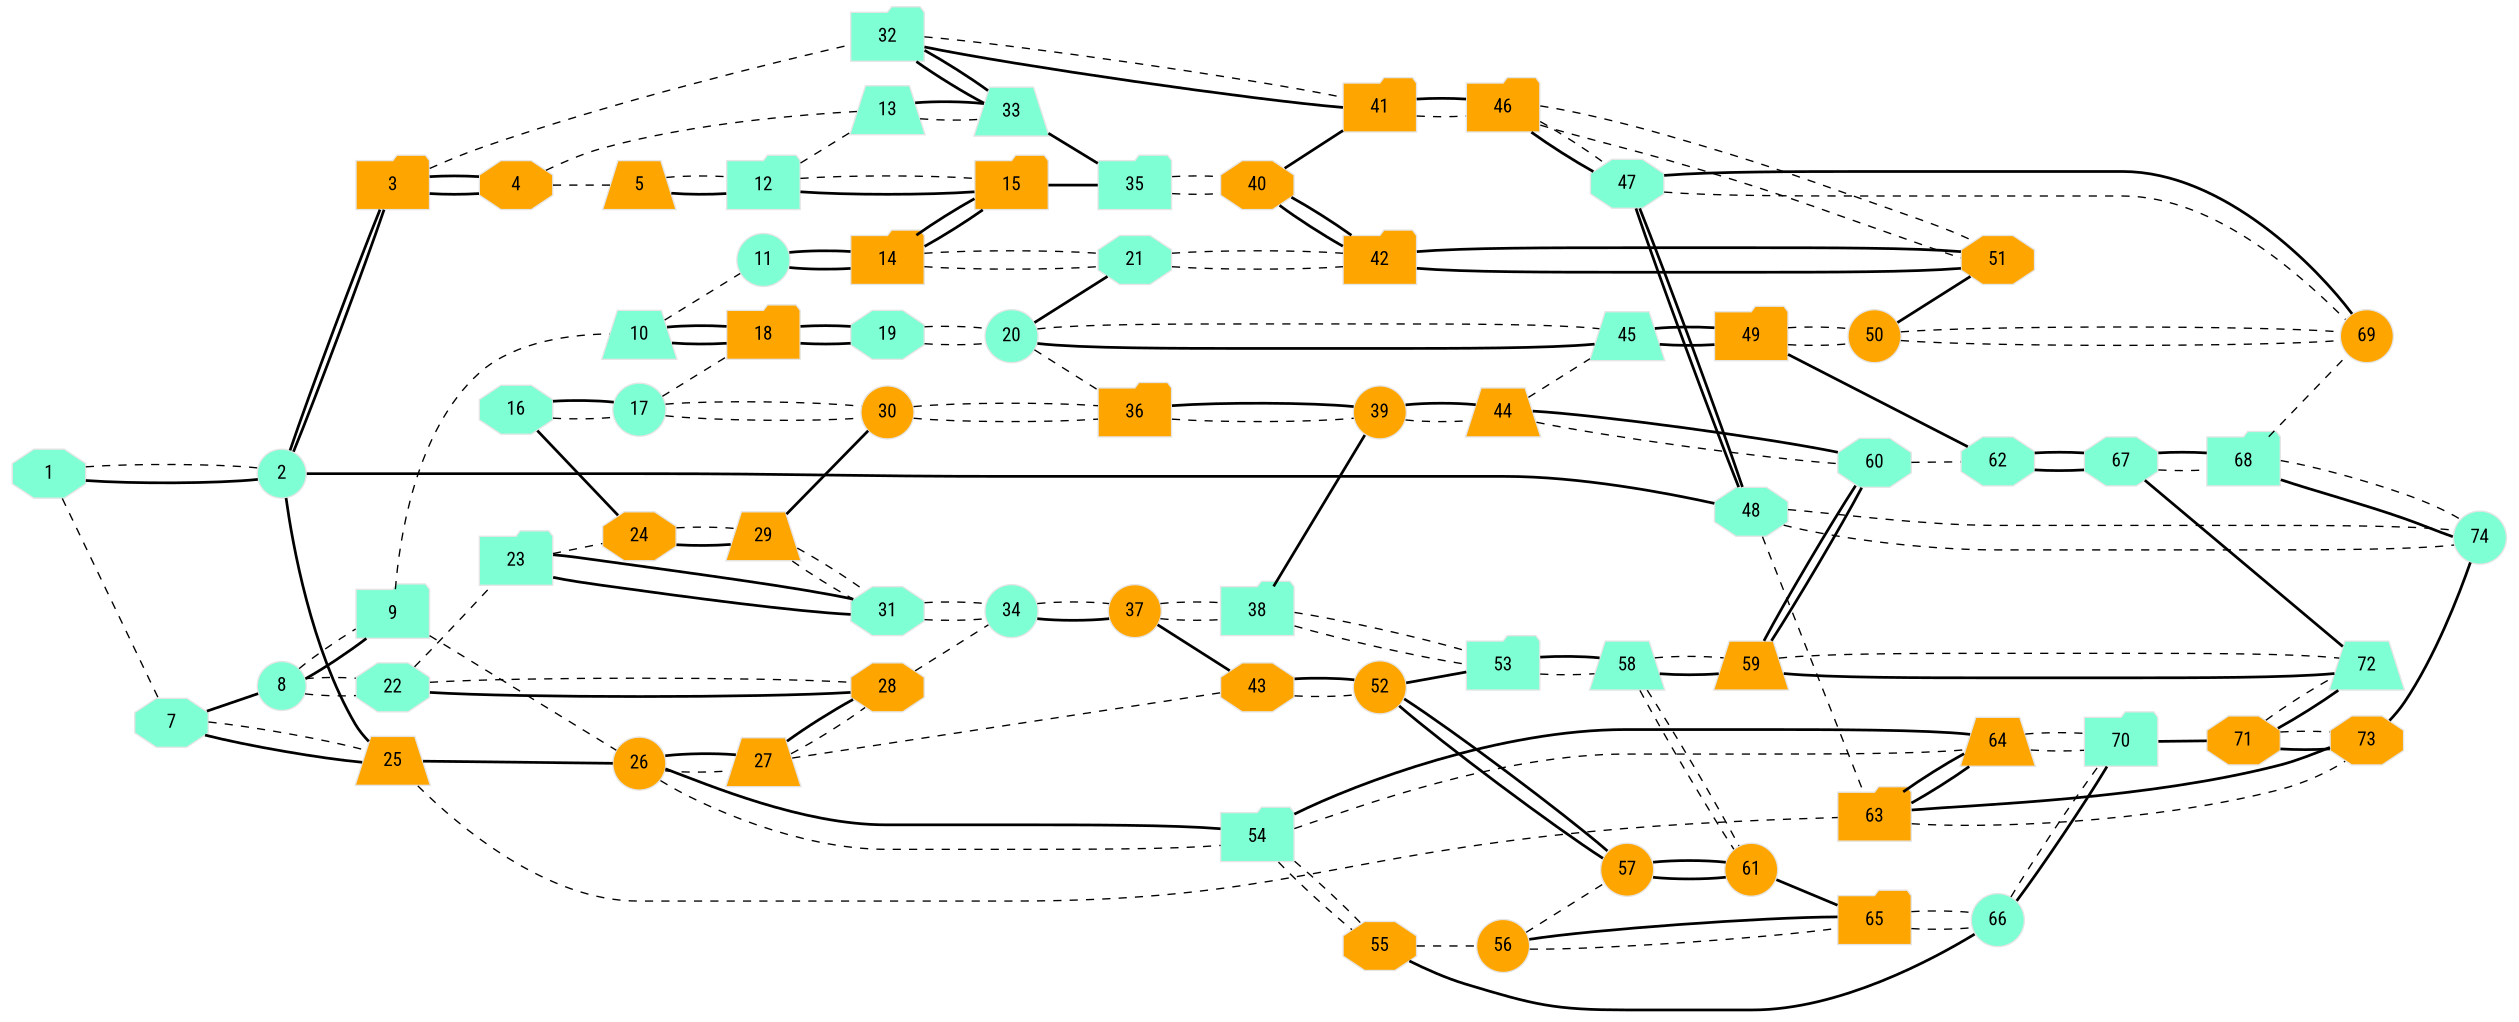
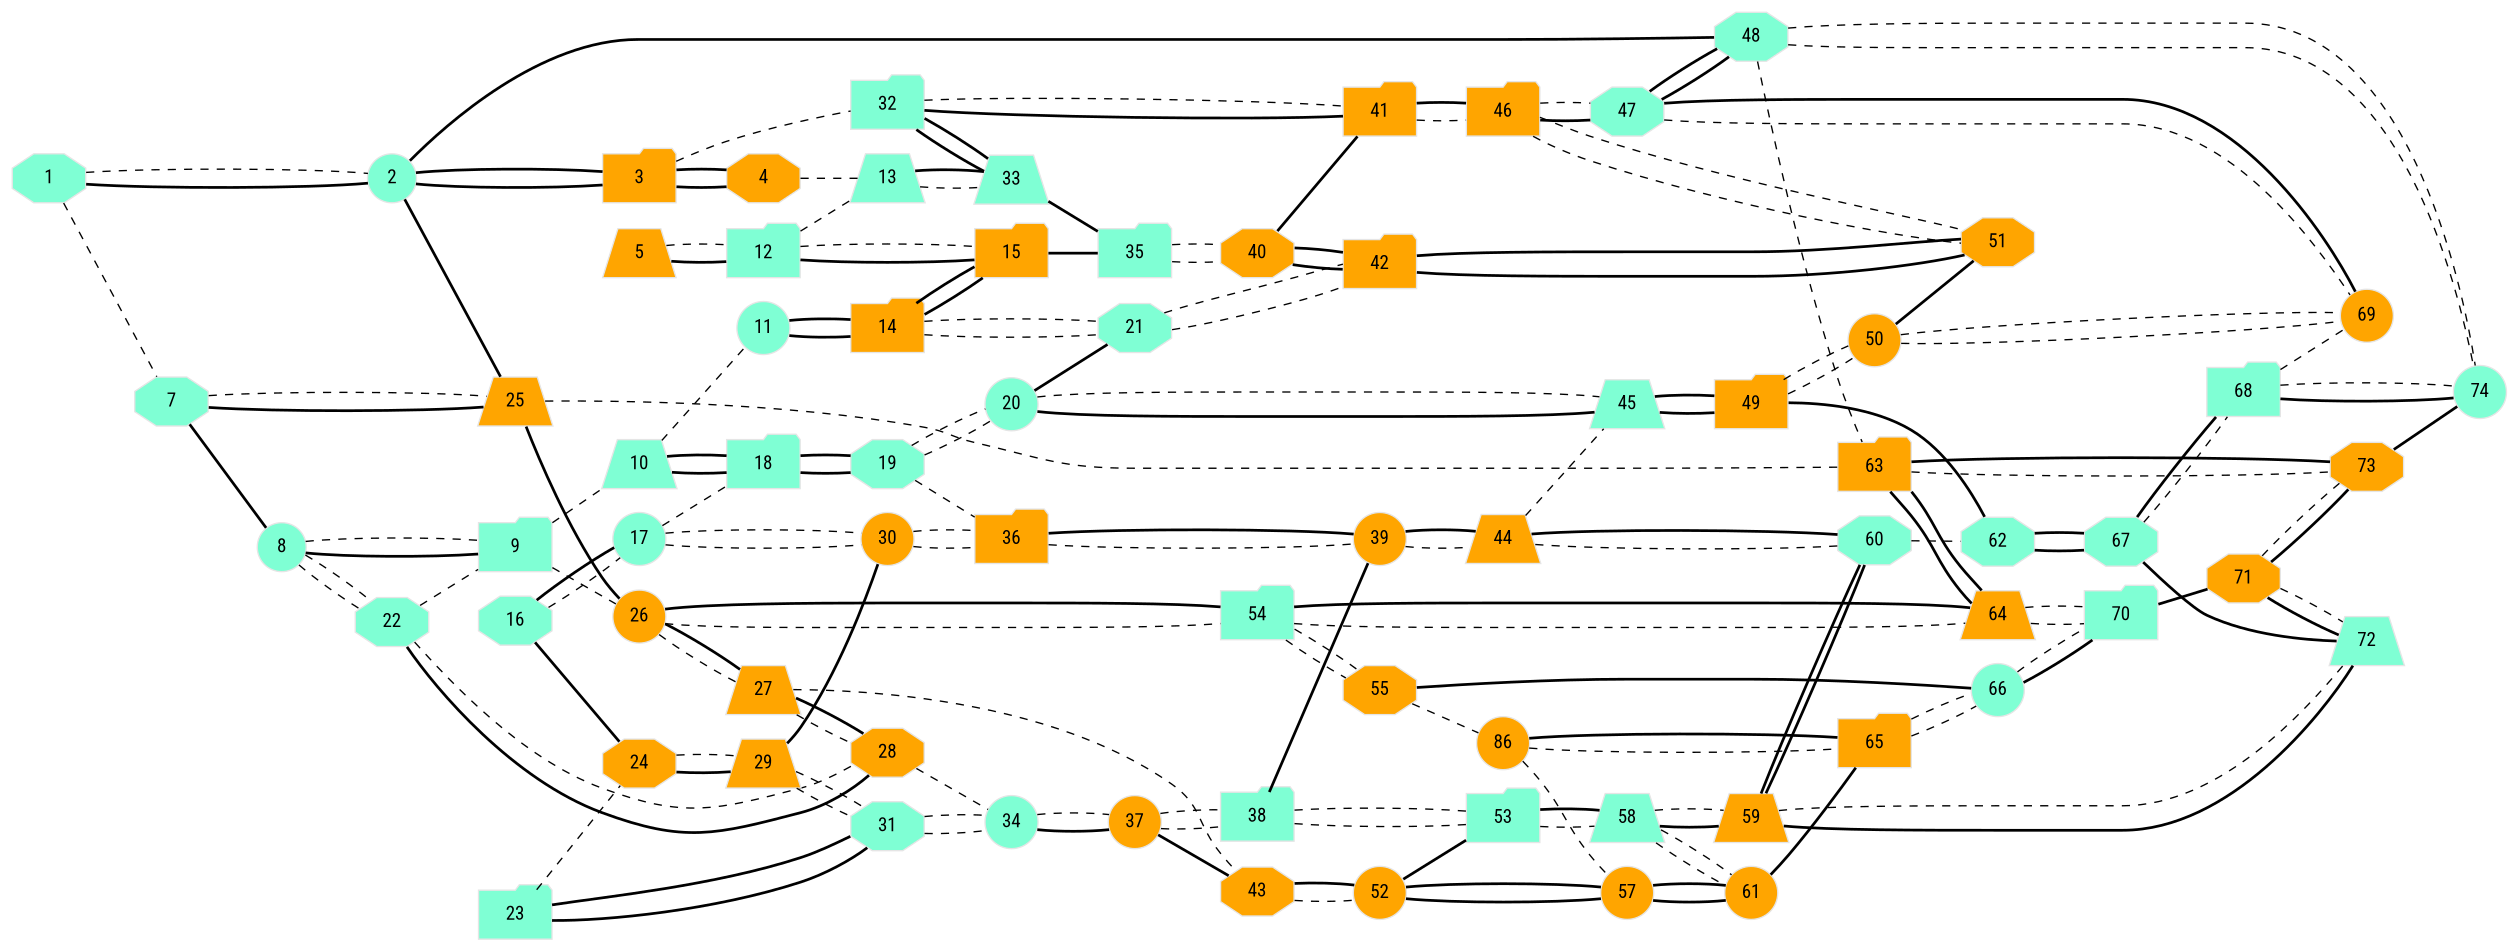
edge "4" -- "5": removed
node "18": fillcolor orange -> aquamarine
edge "20" -- "36": now "19" -- "36"
edge "23" -- "22": now "9" -- "22"
node "56": label "56" -> "86"
